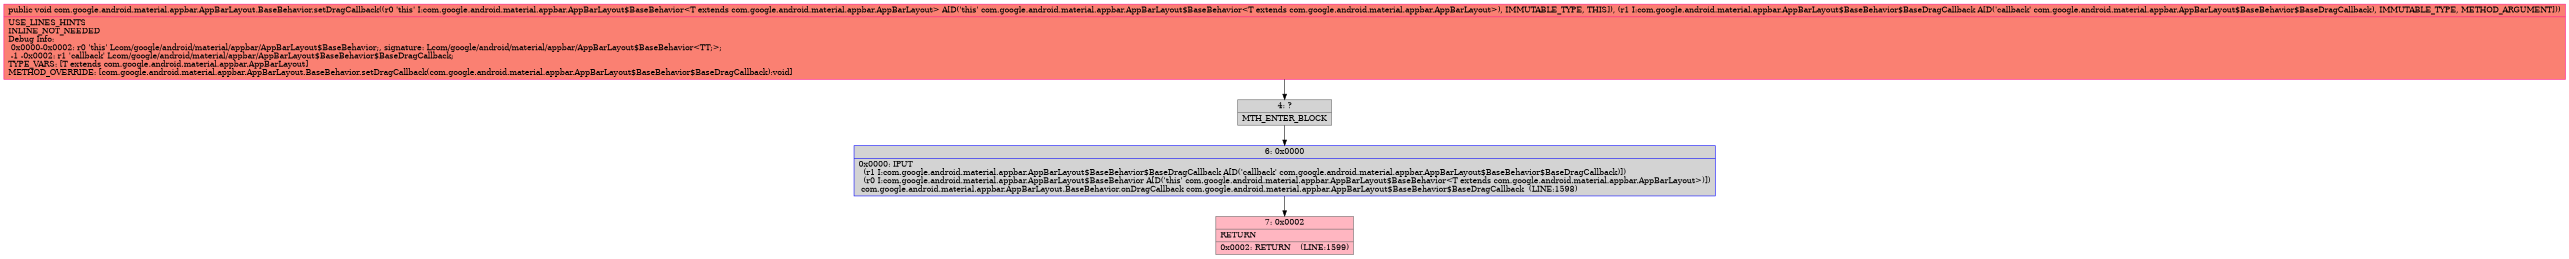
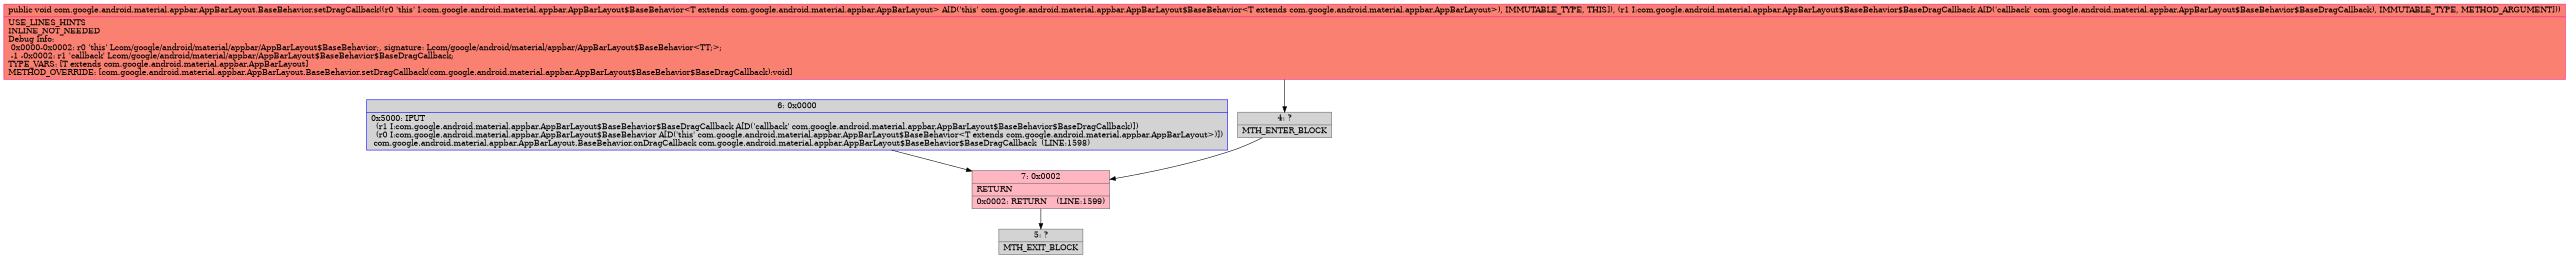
edge "4: ?" -> "6: 0x0000": now "4: ?" -> "7: 0x0002"
node "6: 0x0000": text "0x0000: IPUT" -> "0x5000: IPUT"
node "5: ?": added
